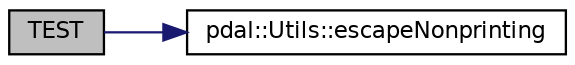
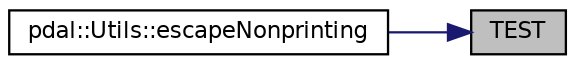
edge "TEST" -> "pdal::Utils::escapeNonprinting": reversed
